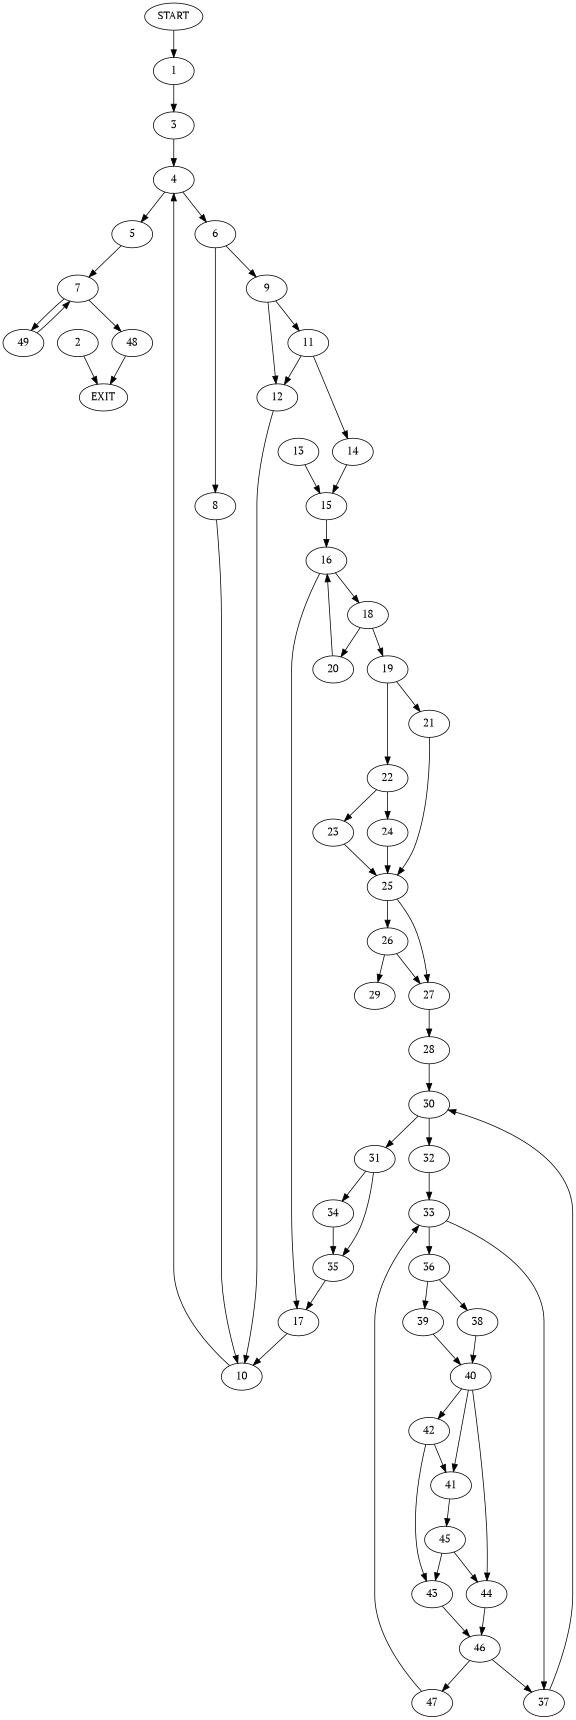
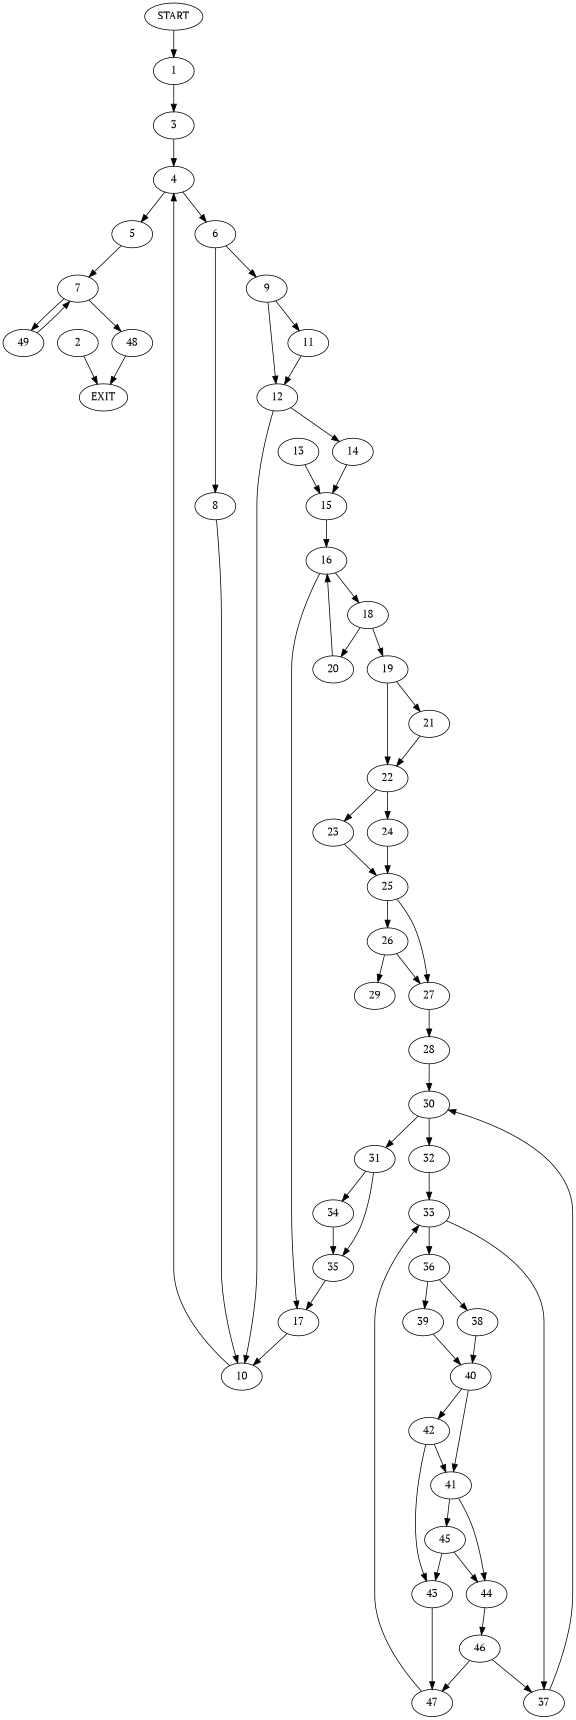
edge "11" -> "14": now "12" -> "14"
edge "21" -> "25": now "21" -> "22"
edge "40" -> "44": now "41" -> "44"
edge "43" -> "46": now "43" -> "47"
